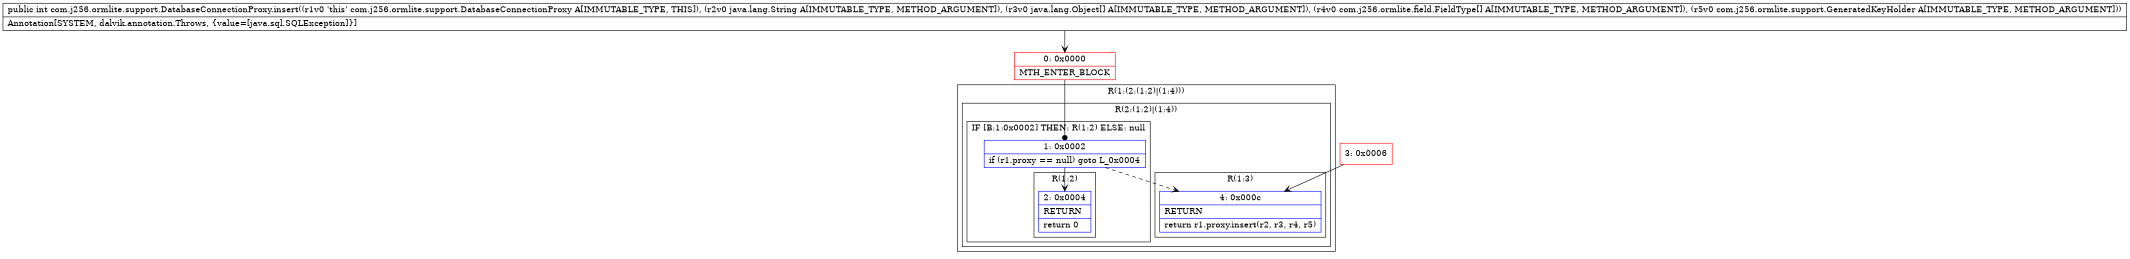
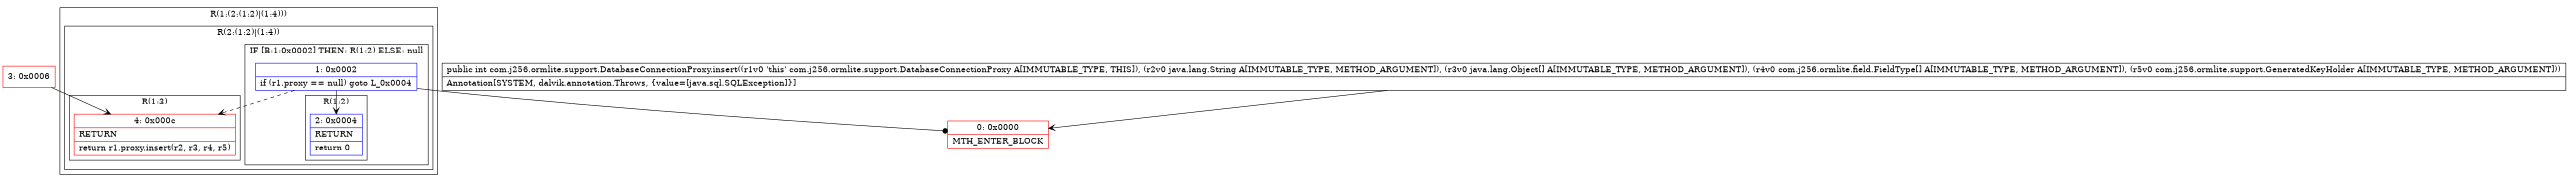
edge "0: 0x0000" -> "1: 0x0002": reversed
node "4: 0x000c": color blue -> red
